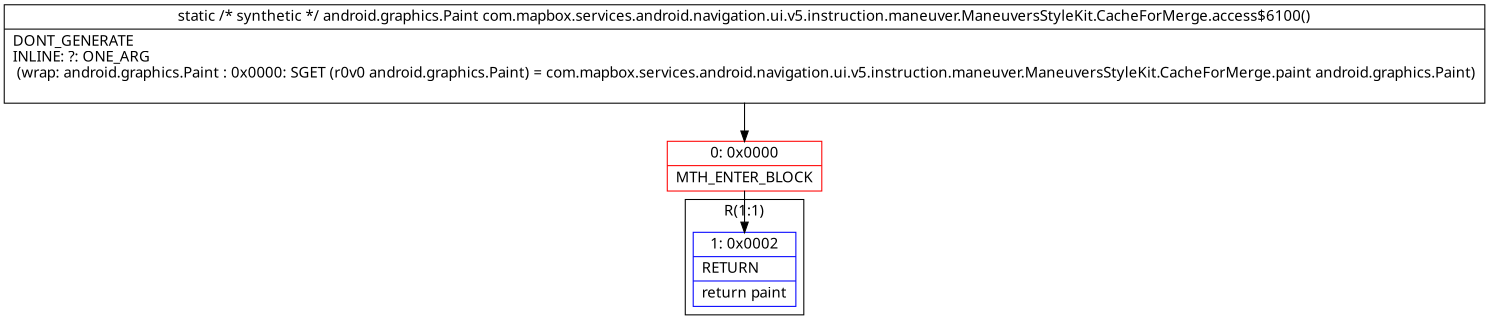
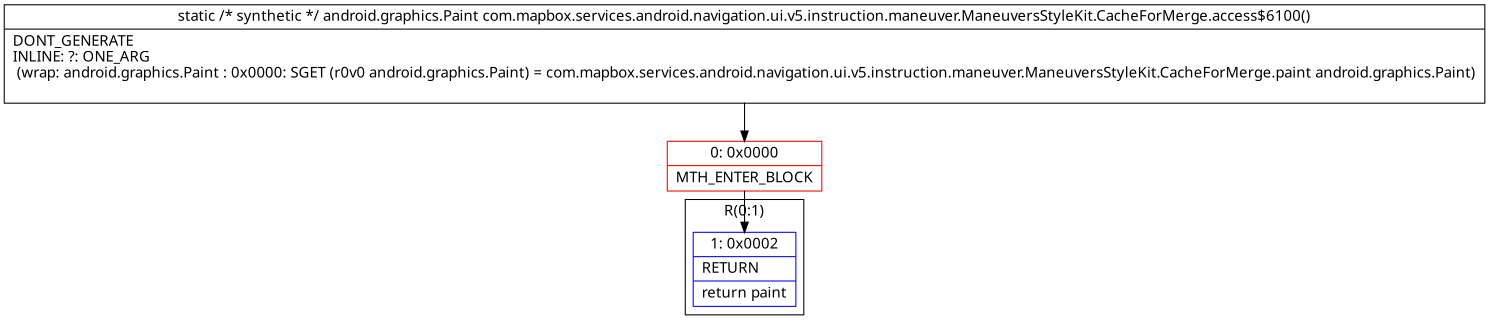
cluster "R(1:1)": label "R(1:1)" -> "R(0:1)"
